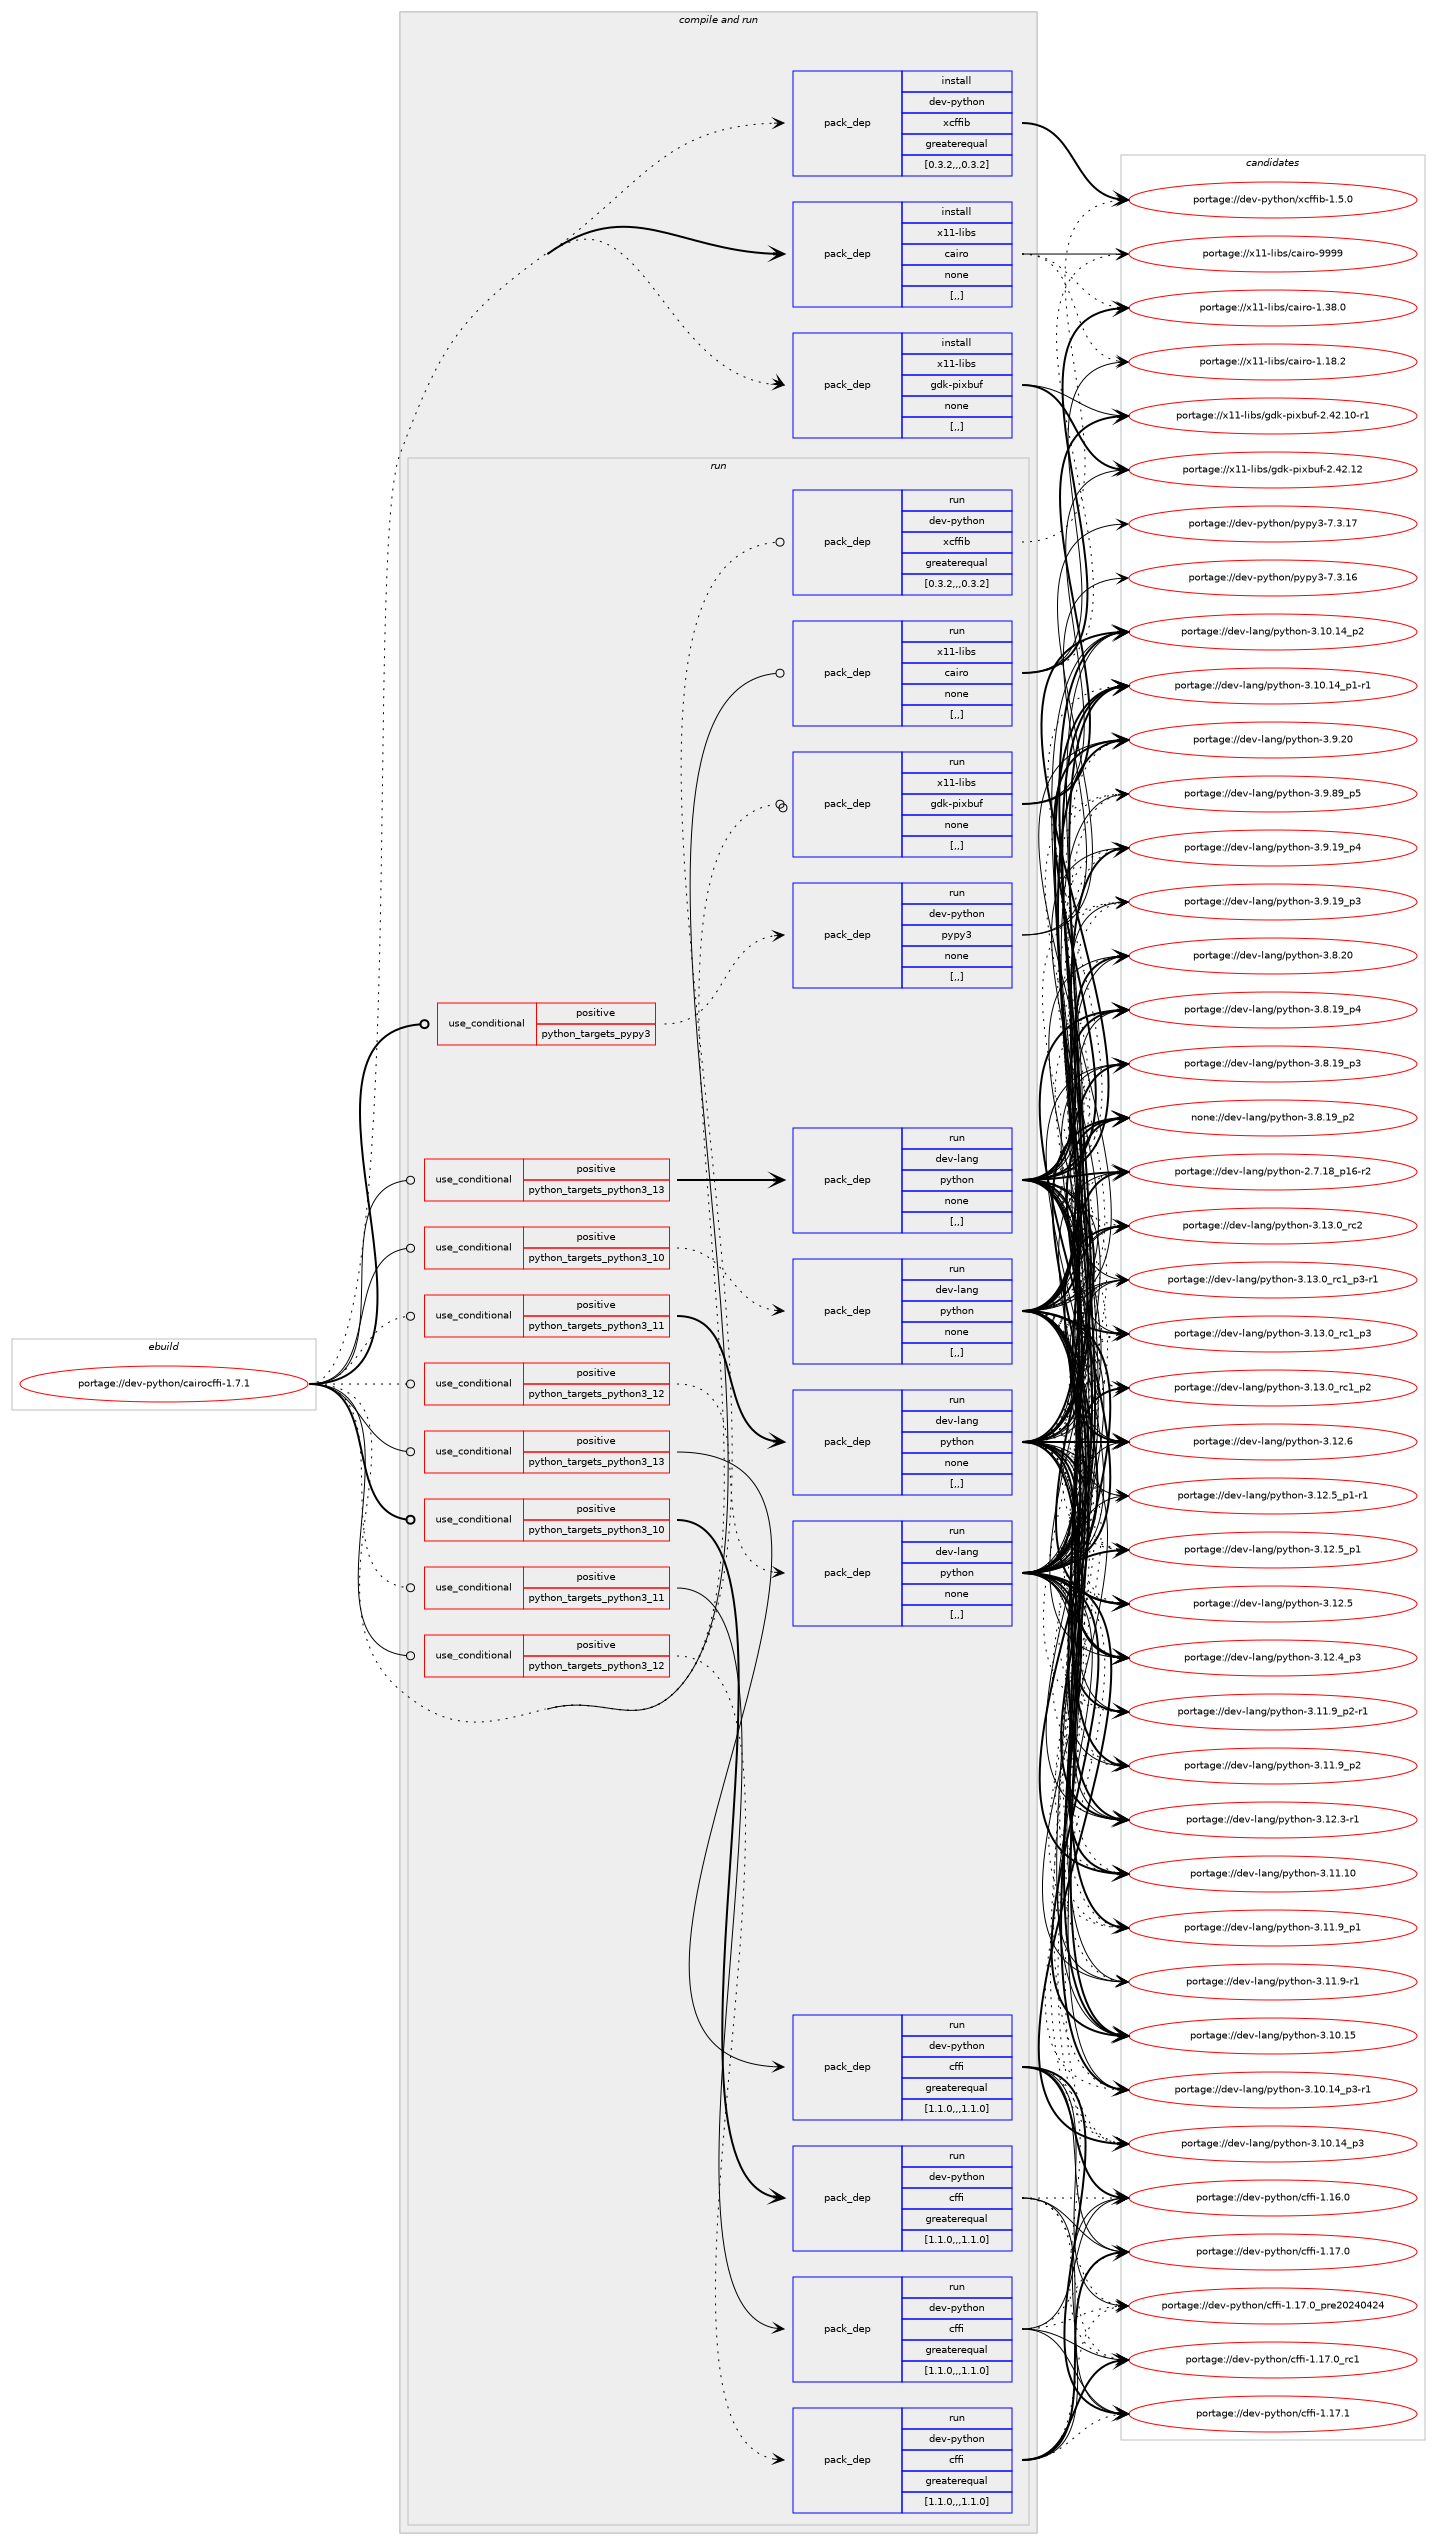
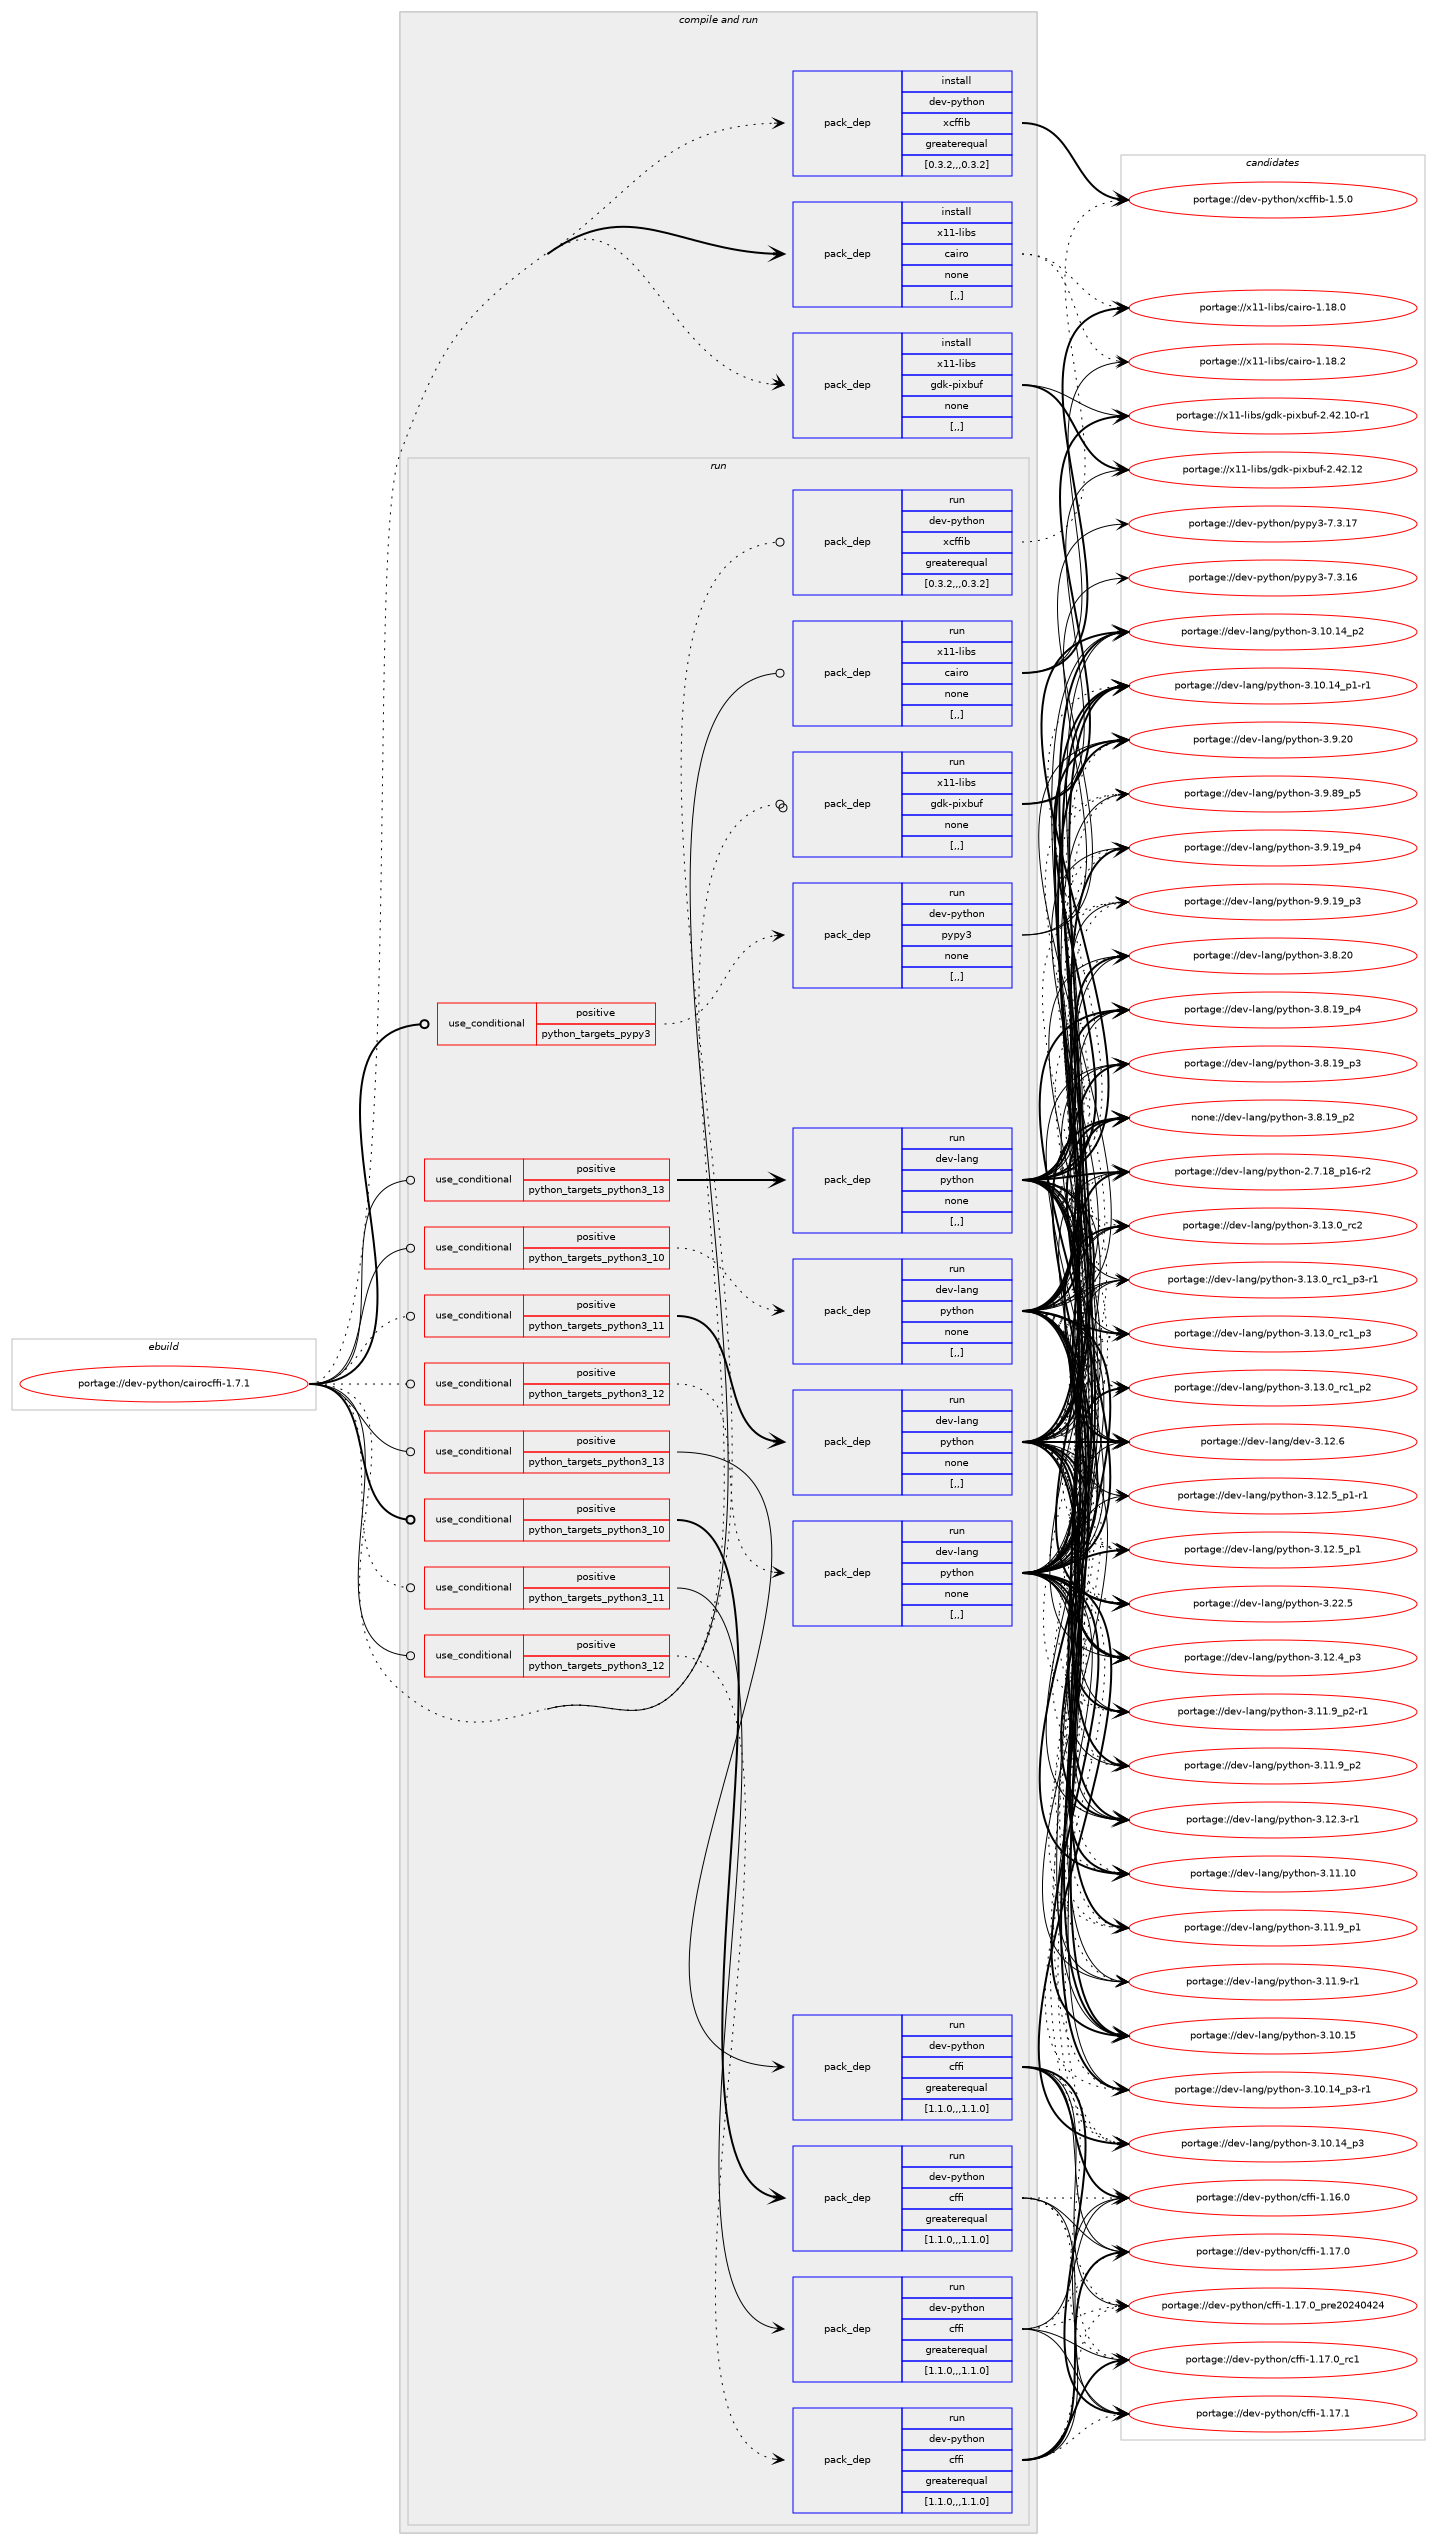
node "portage://x11-libs/cairo-9999": removed
node "portage://x11-libs/cairo-1.38.0": label "portage://x11-libs/cairo-1.38.0" -> "portage://x11-libs/cairo-1.18.0"
node "portage://dev-lang/python-3.9.19_p3": label "portage://dev-lang/python-3.9.19_p3" -> "portage://dev-lang/python-9.9.19_p3"
node "portage://dev-lang/python-3.12.6": label "portage://dev-lang/python-3.12.6" -> "portage://dev-lang/dev-3.12.6"
node "portage://dev-lang/python-3.12.5": label "portage://dev-lang/python-3.12.5" -> "portage://dev-lang/python-3.22.5"
